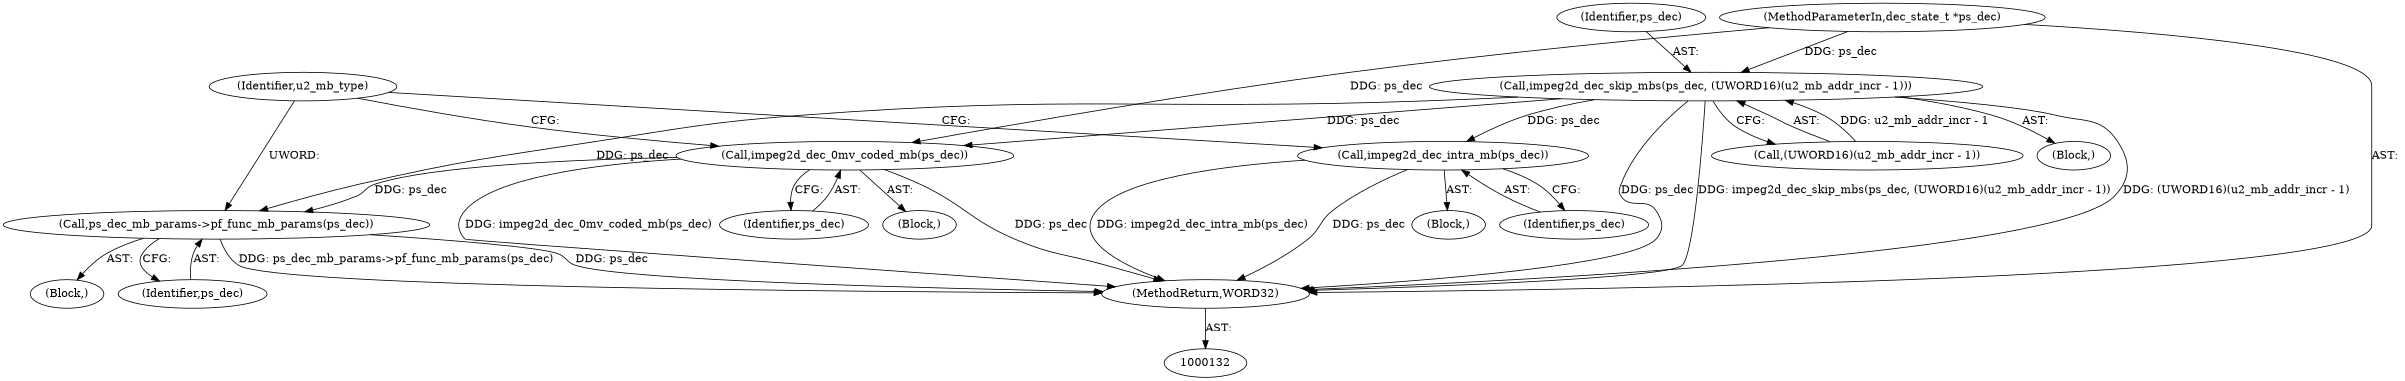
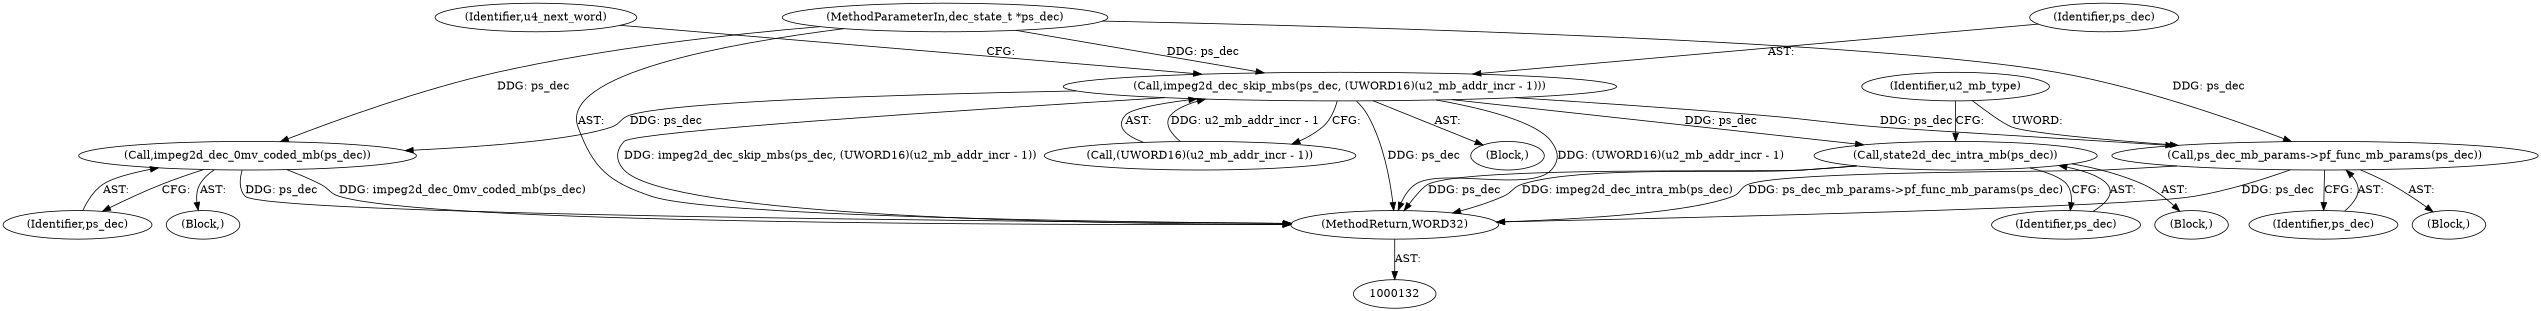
node "(Identifier,u4_next_word)": added
edge "(Identifier,u2_mb_type)" -> "(Call,impeg2d_dec_0mv_coded_mb(ps_dec))": removed, label "CFG:"
node "(Call,impeg2d_dec_intra_mb(ps_dec))": label "(Call,impeg2d_dec_intra_mb(ps_dec))" -> "(Call,state2d_dec_intra_mb(ps_dec))"
edge "(Call,impeg2d_dec_0mv_coded_mb(ps_dec))" -> "(Call,ps_dec_mb_params->pf_func_mb_params(ps_dec))": now "(MethodParameterIn,dec_state_t *ps_dec)" -> "(Call,ps_dec_mb_params->pf_func_mb_params(ps_dec))"
